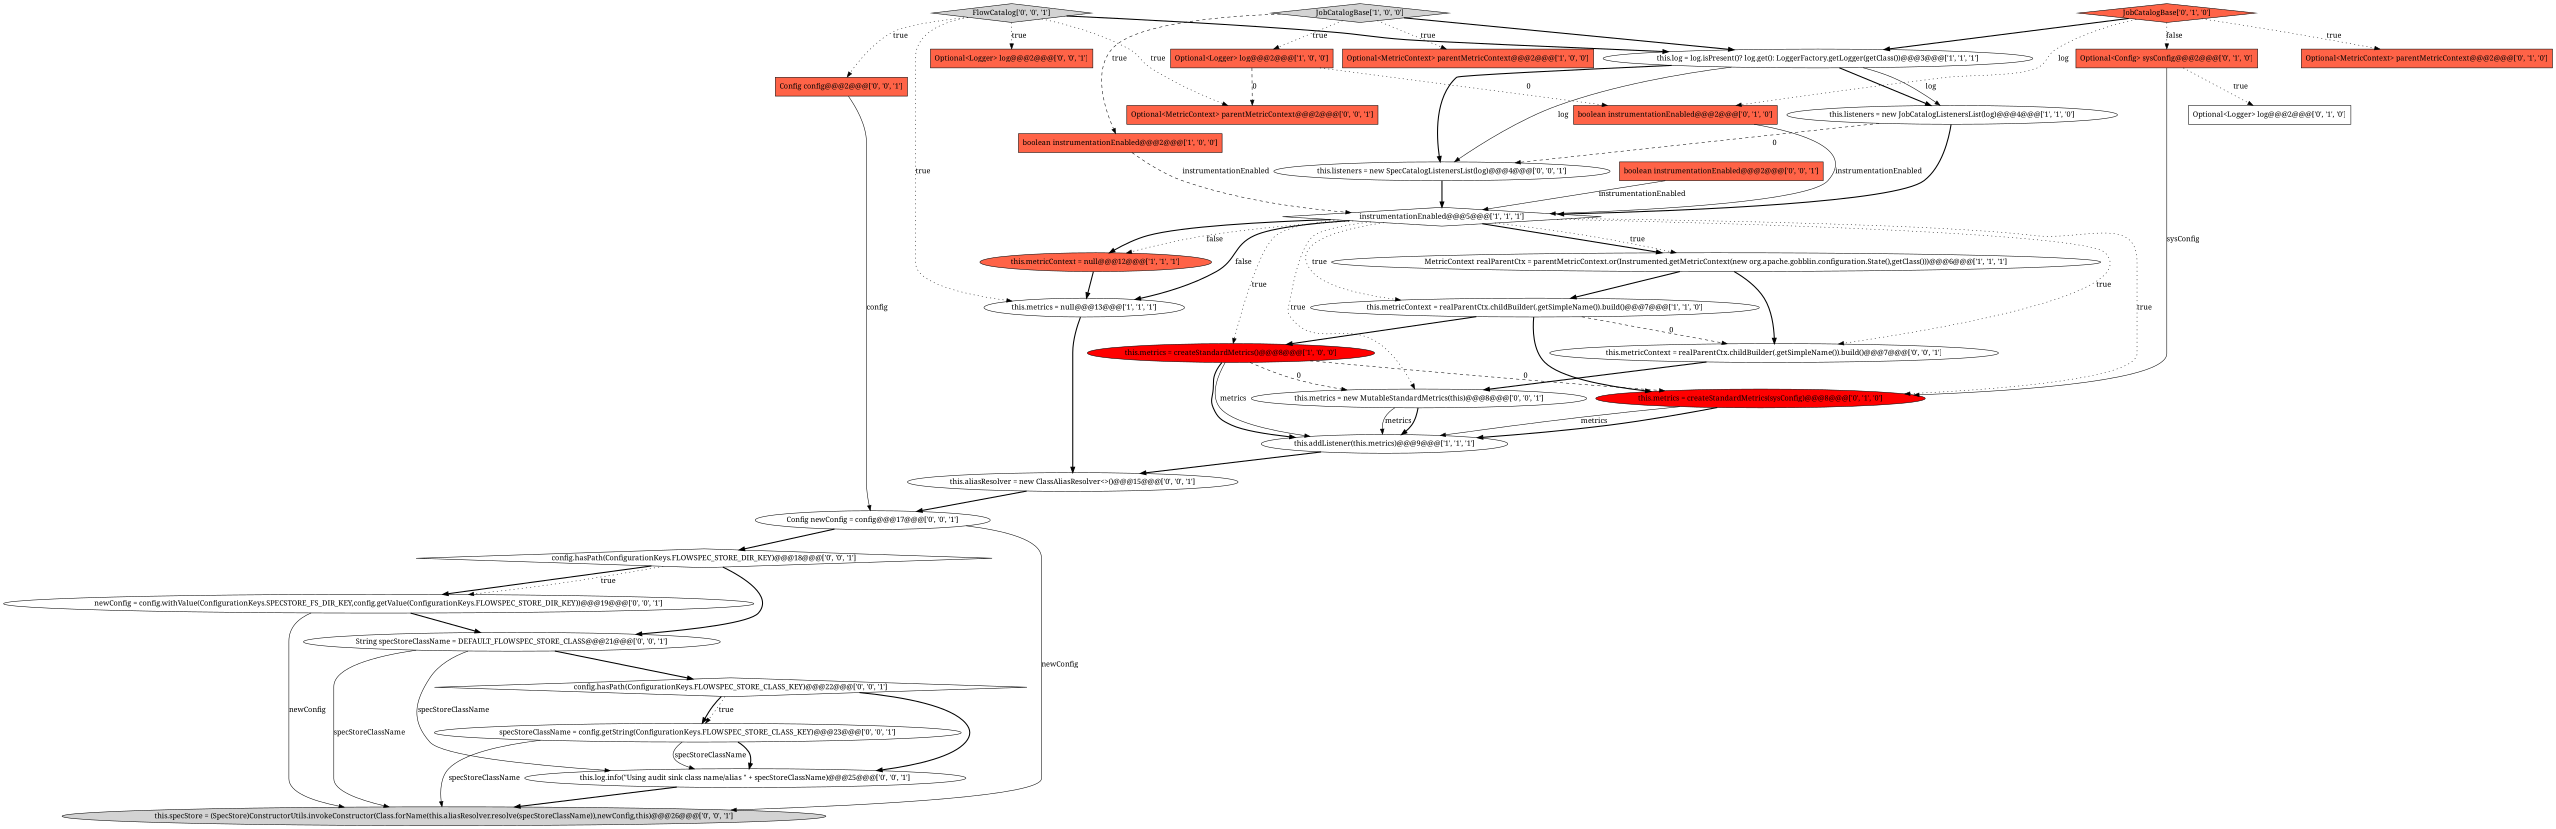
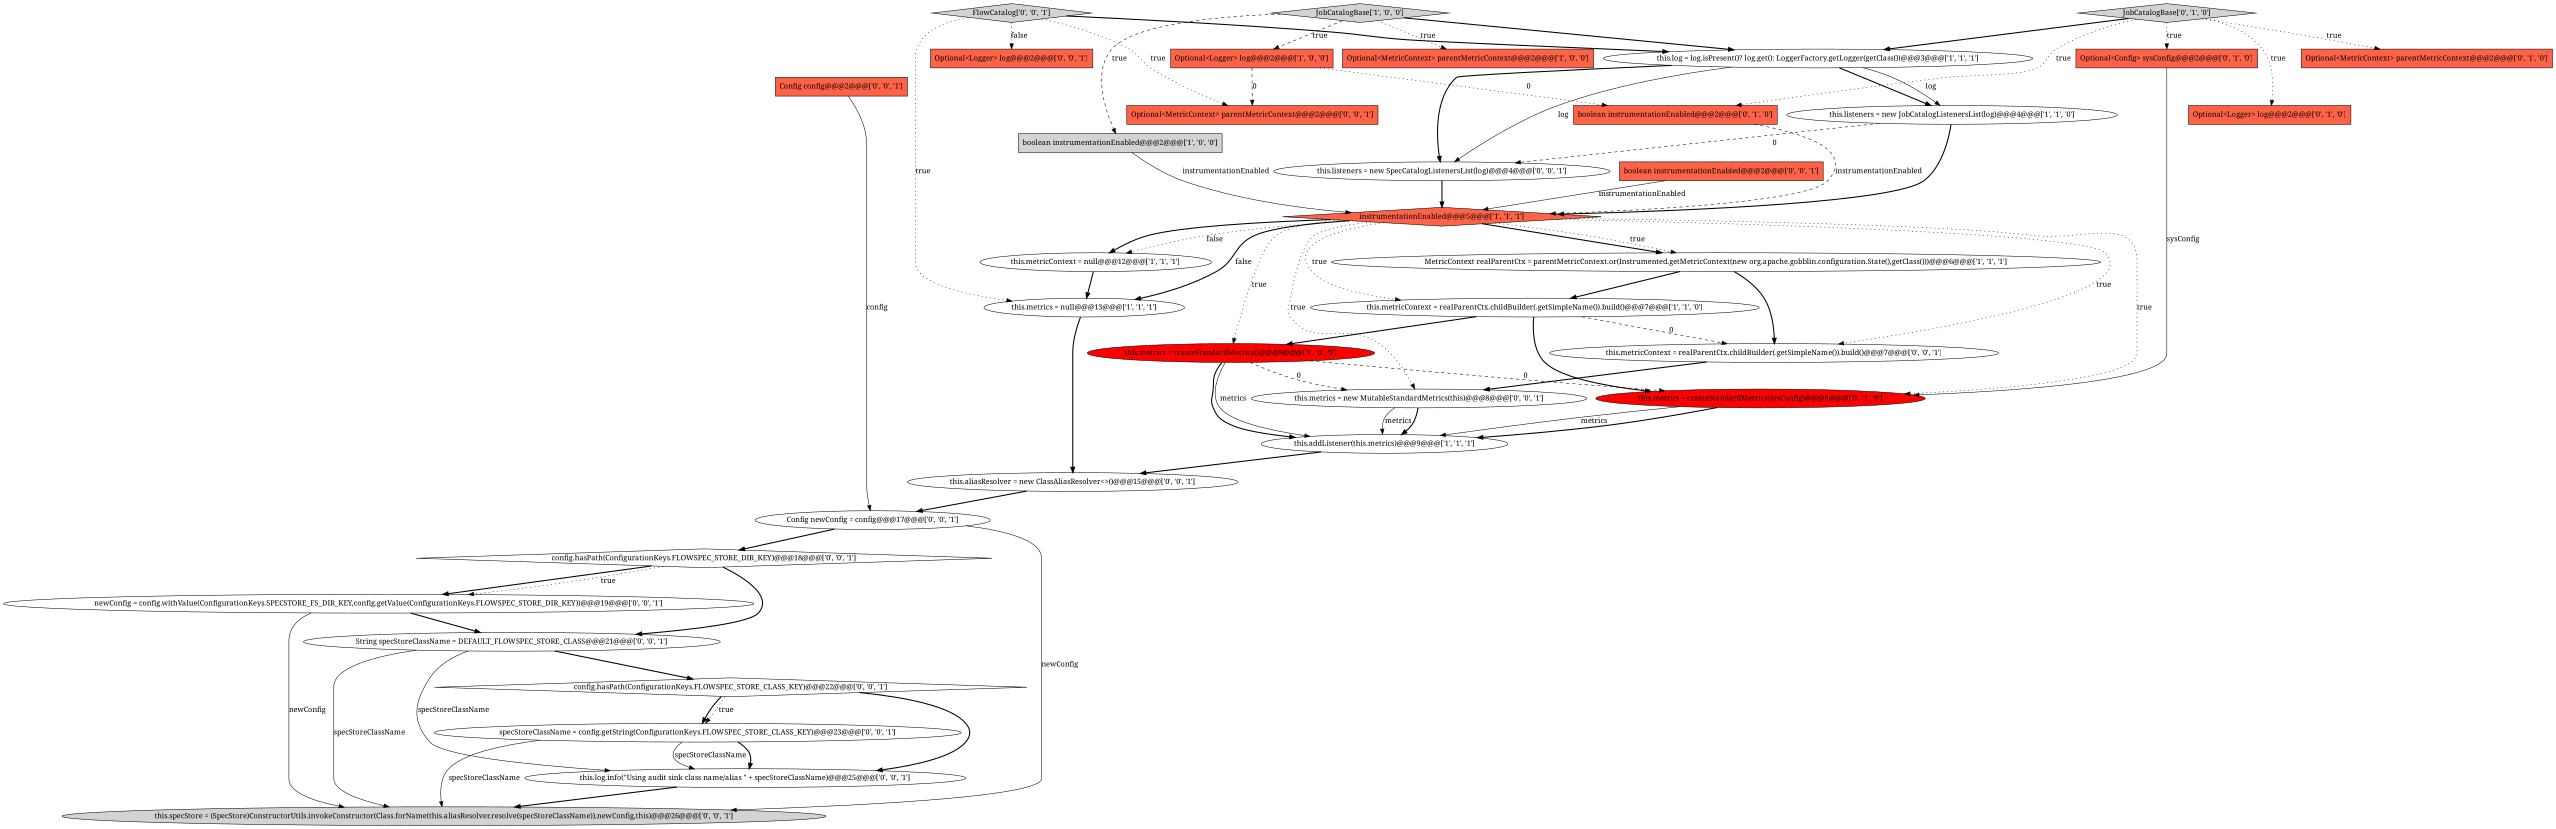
node "JobCatalogBase['0', '1', '0']": fillcolor tomato -> lightgray
edge "FlowCatalog['0', '0', '1']" -> "Config config@@@2@@@['0', '0', '1']": removed, label "true"
edge "JobCatalogBase['1', '0', '0']" -> "Optional<Logger> log@@@2@@@['1', '0', '0']": style dotted -> dashed
edge "FlowCatalog['0', '0', '1']" -> "Optional<Logger> log@@@2@@@['0', '0', '1']": label "true" -> "false"
edge "JobCatalogBase['0', '1', '0']" -> "Optional<Config> sysConfig@@@2@@@['0', '1', '0']": label "false" -> "true"
edge "JobCatalogBase['0', '1', '0']" -> "boolean instrumentationEnabled@@@2@@@['0', '1', '0']": label "log" -> "true"
edge "Optional<Config> sysConfig@@@2@@@['0', '1', '0']" -> "Optional<Logger> log@@@2@@@['0', '1', '0']": now "JobCatalogBase['0', '1', '0']" -> "Optional<Logger> log@@@2@@@['0', '1', '0']"
node "Optional<Logger> log@@@2@@@['0', '1', '0']": fillcolor white -> tomato
node "boolean instrumentationEnabled@@@2@@@['1', '0', '0']": fillcolor tomato -> lightgray
edge "boolean instrumentationEnabled@@@2@@@['1', '0', '0']" -> "instrumentationEnabled@@@5@@@['1', '1', '1']": style dashed -> solid
edge "boolean instrumentationEnabled@@@2@@@['0', '1', '0']" -> "instrumentationEnabled@@@5@@@['1', '1', '1']": style solid -> dashed
node "instrumentationEnabled@@@5@@@['1', '1', '1']": fillcolor white -> tomato
node "this.metricContext = null@@@12@@@['1', '1', '1']": fillcolor tomato -> white
